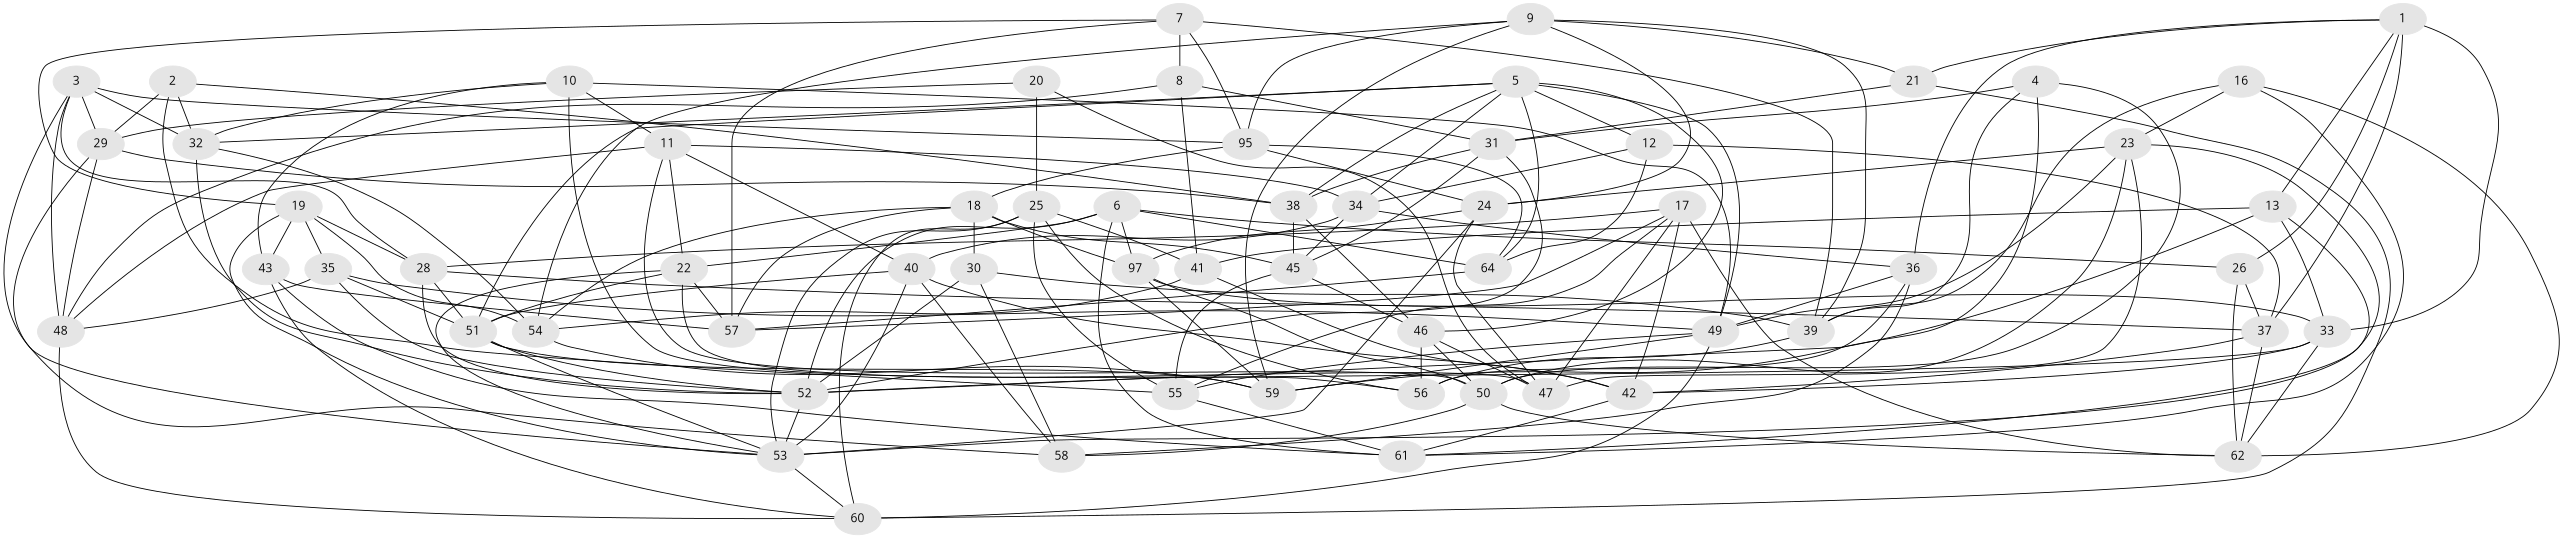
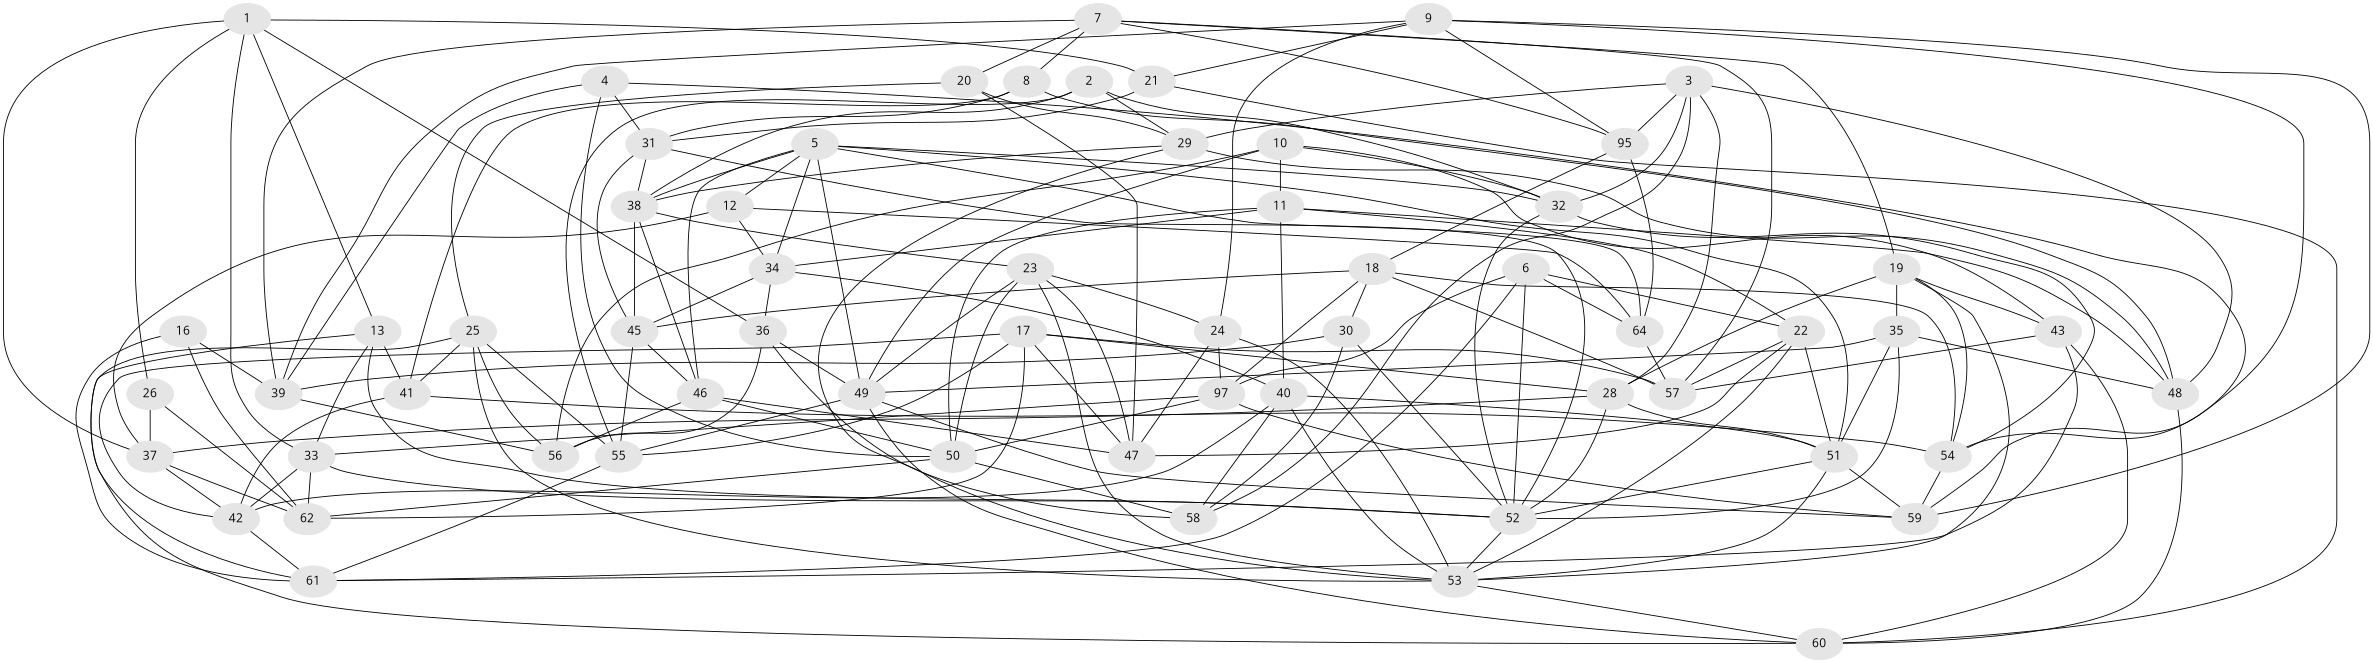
edge "7" -- "20": added
edge "16" -- "23": now "38" -- "23"
edge "95" -- "24": removed
edge "6" -- "26": removed
